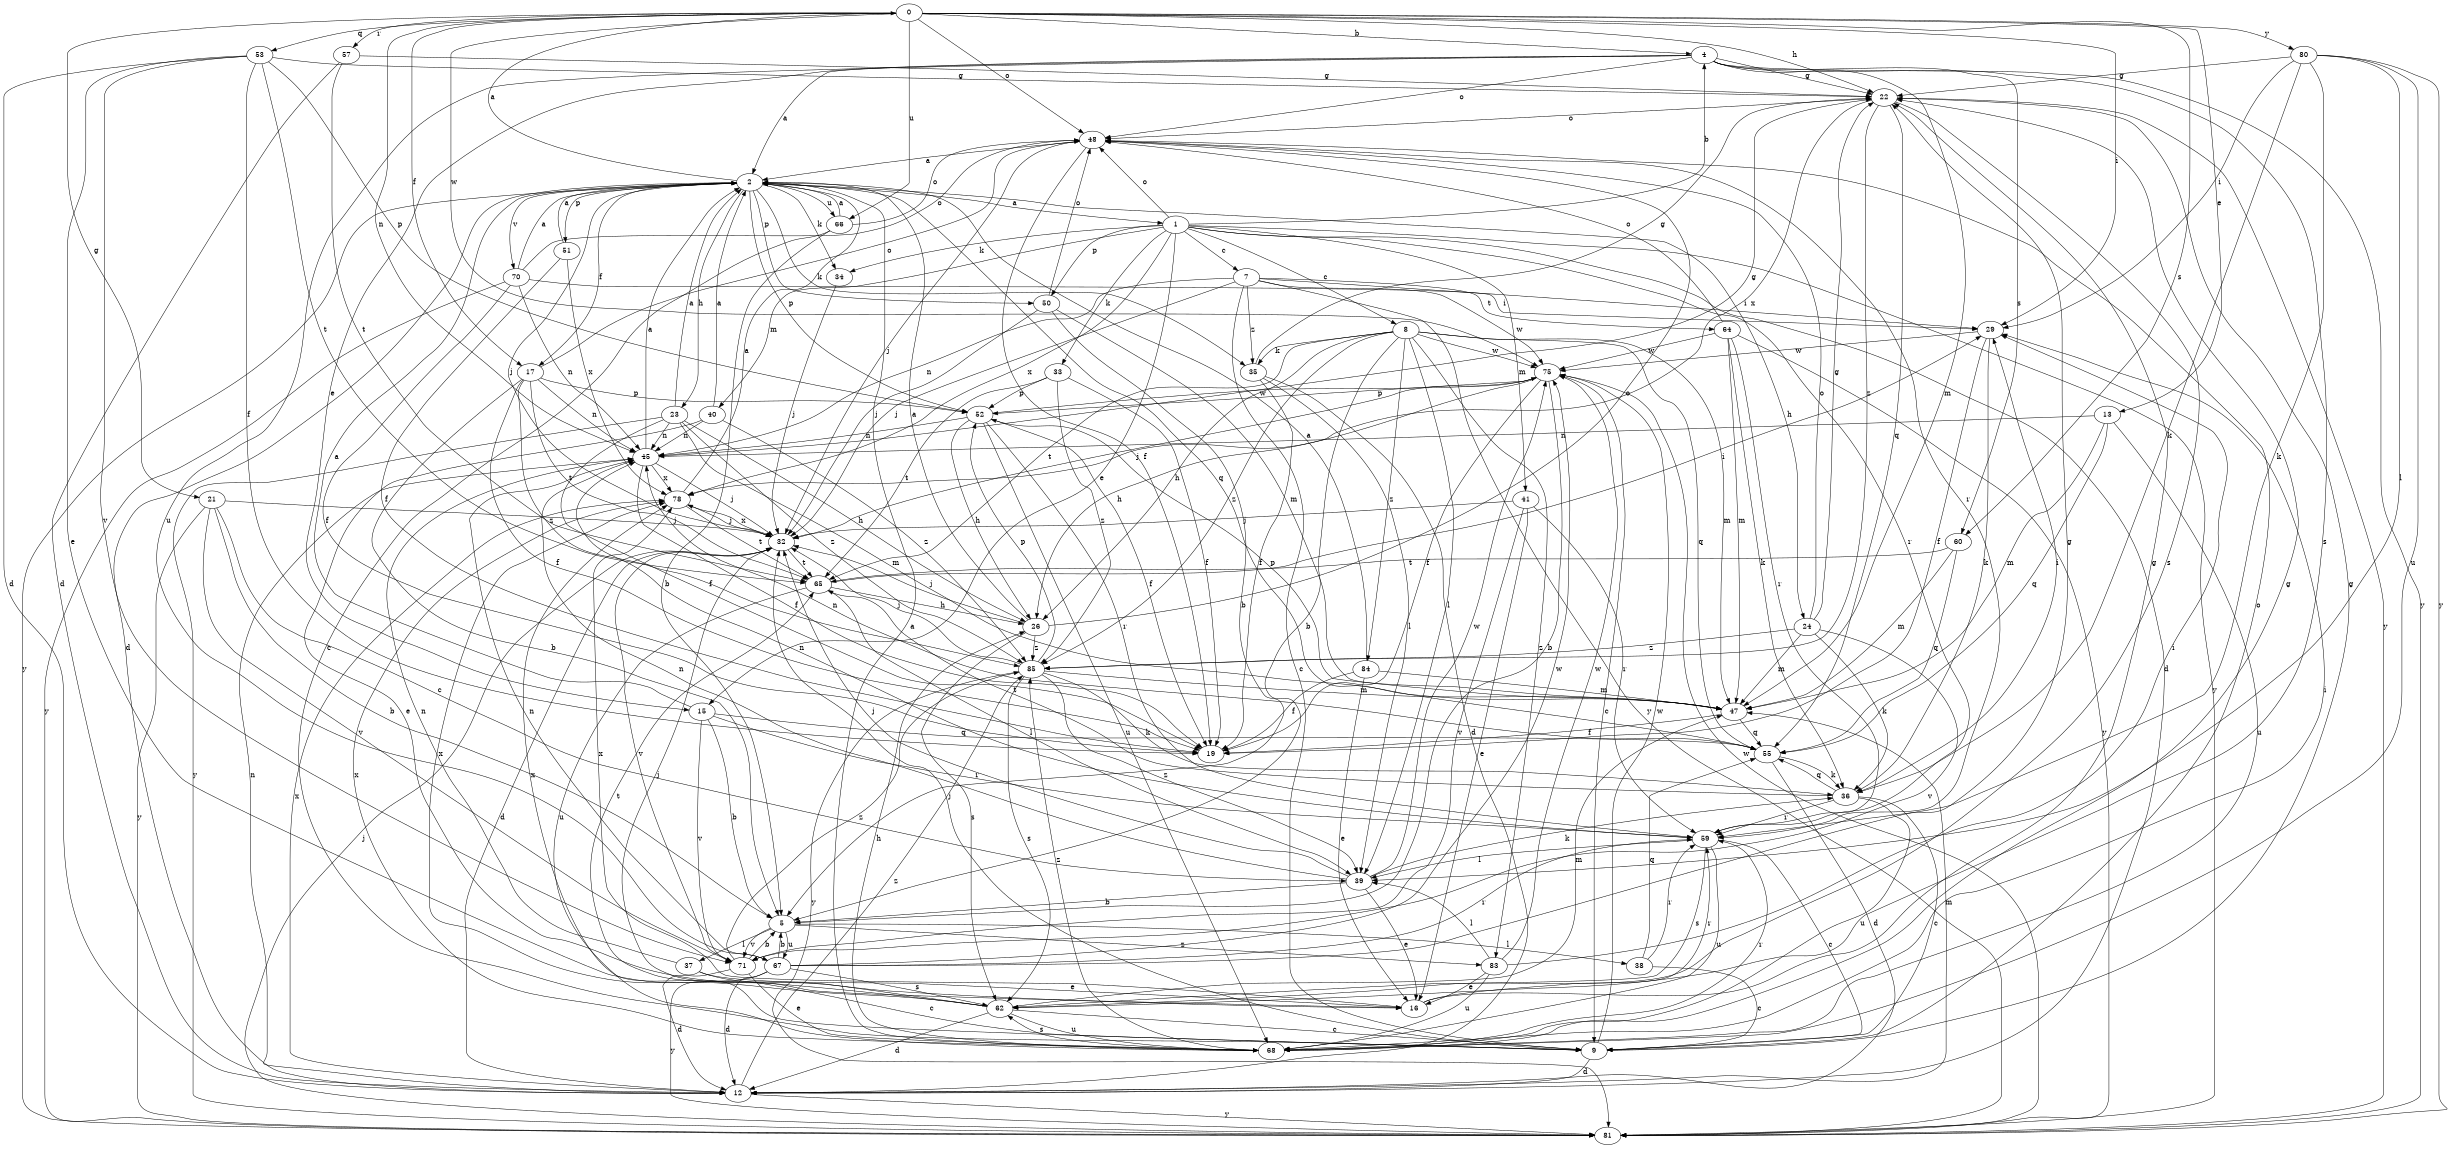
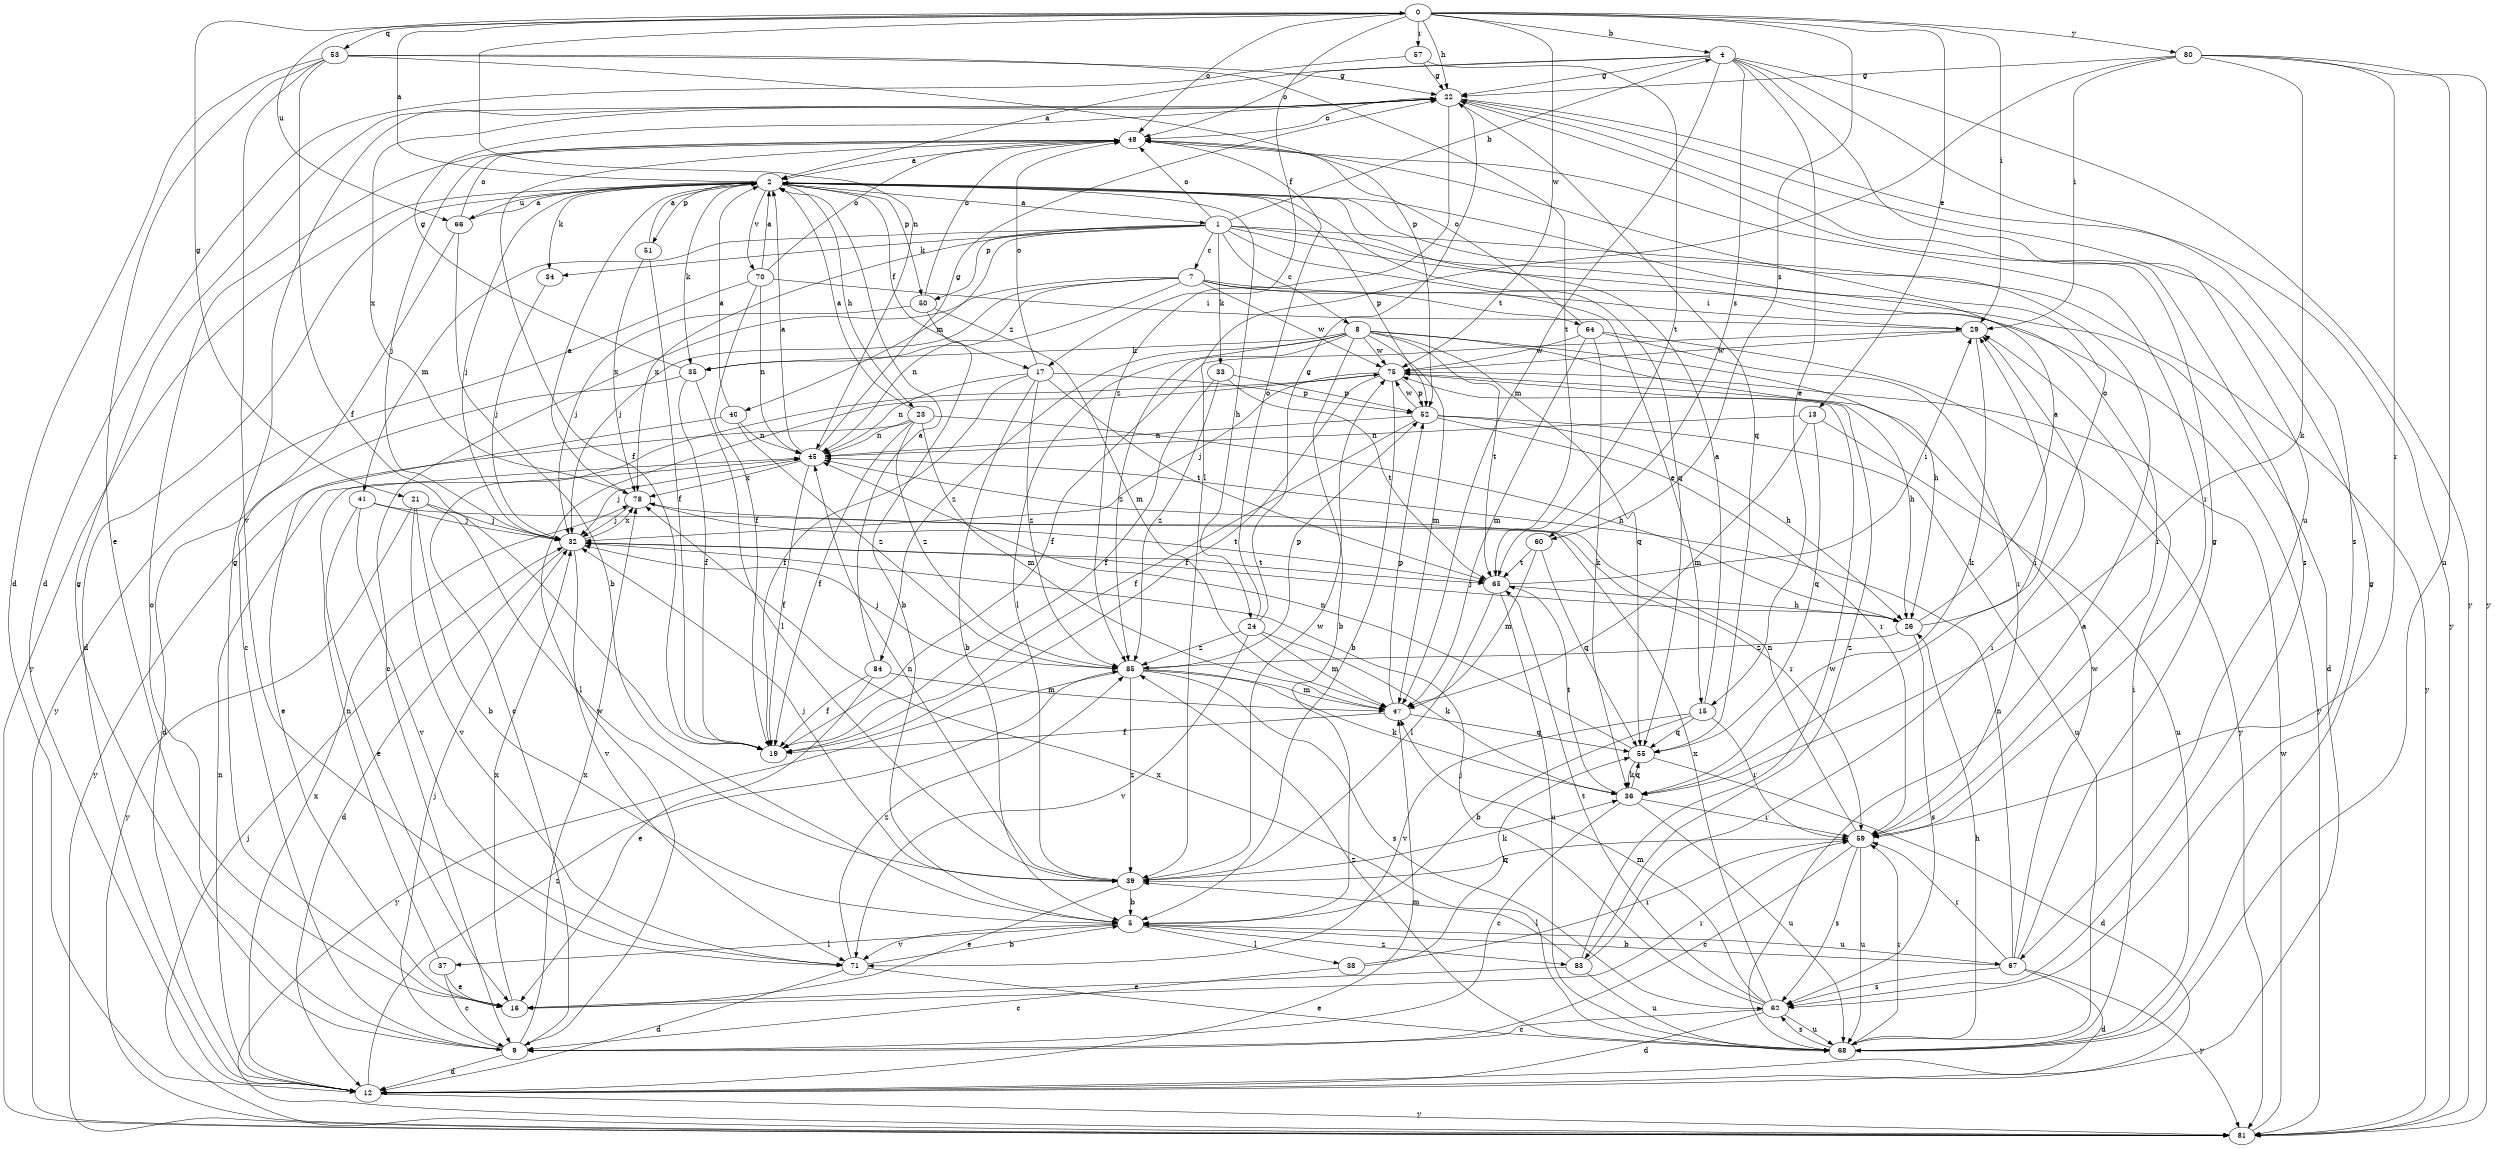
edge "80" -> "59": label "k" -> "r"
edge "21" -> "39": label "c" -> "l"
edge "16" -> "78": now "16" -> "32"
